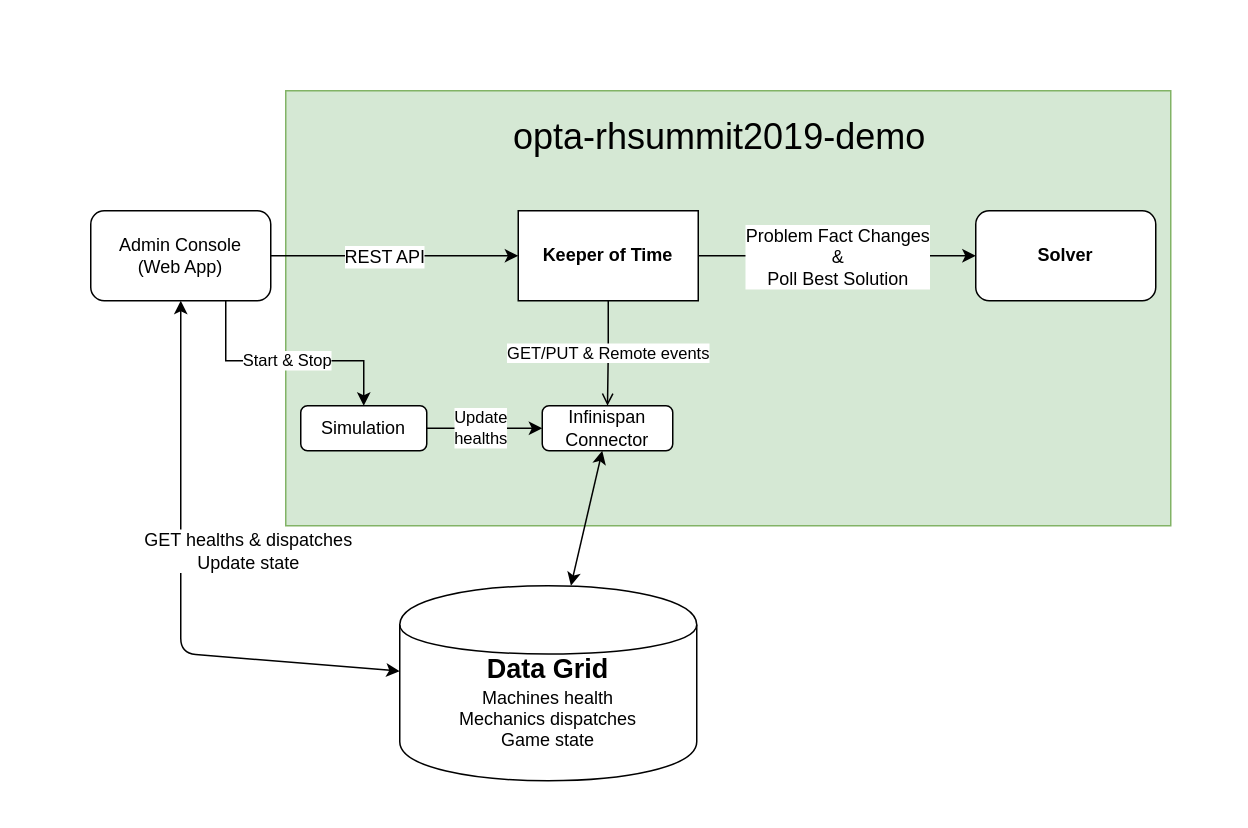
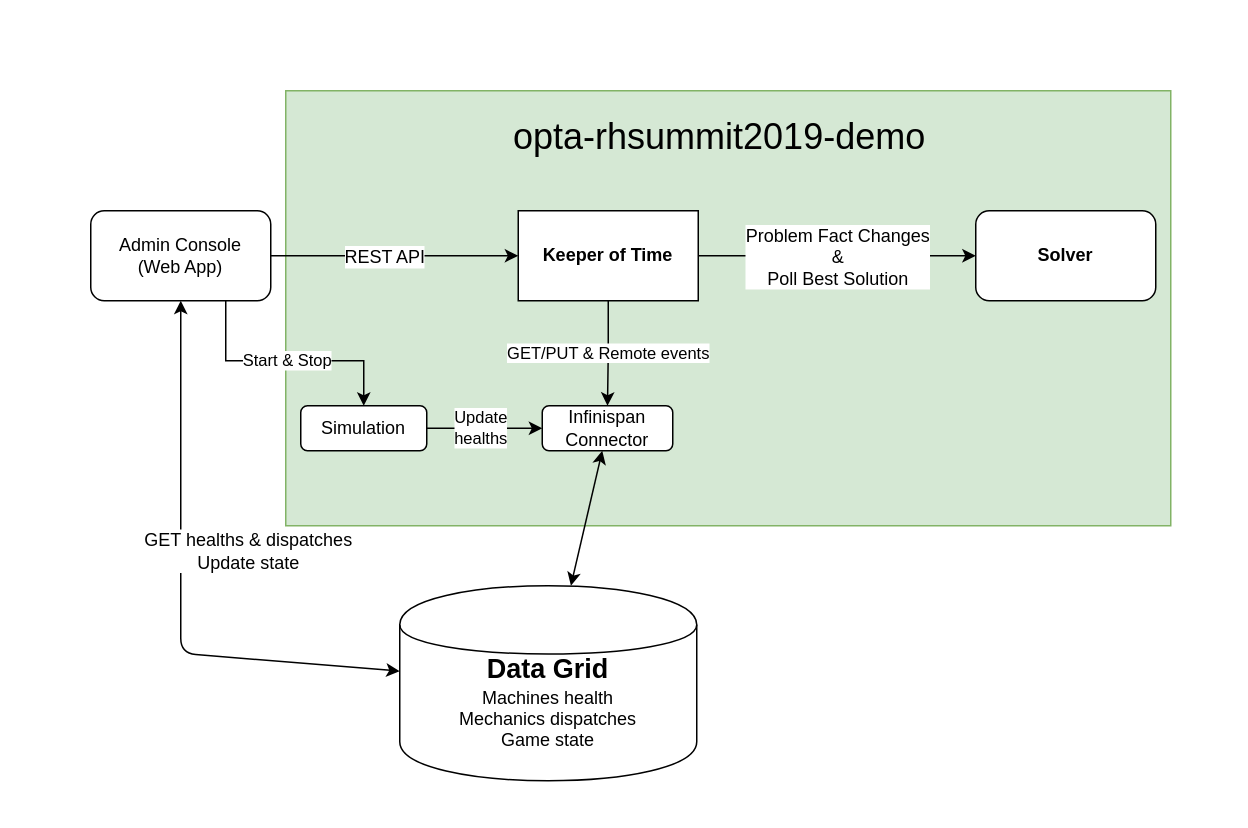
edge "Keeper of Time" -> "Infinispan Connector": arrowhead open -> classic
